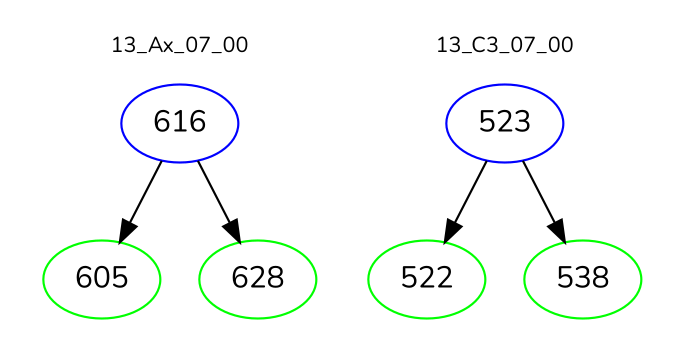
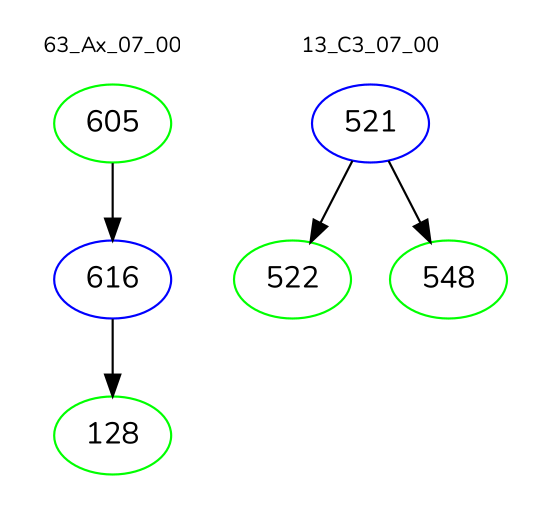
cluster "13_Ax_07_00": label "13_Ax_07_00" -> "63_Ax_07_00"
node "523": label "523" -> "521"
edge "616" -> "605": reversed
node "628": label "628" -> "128"
node "538": label "538" -> "548"
